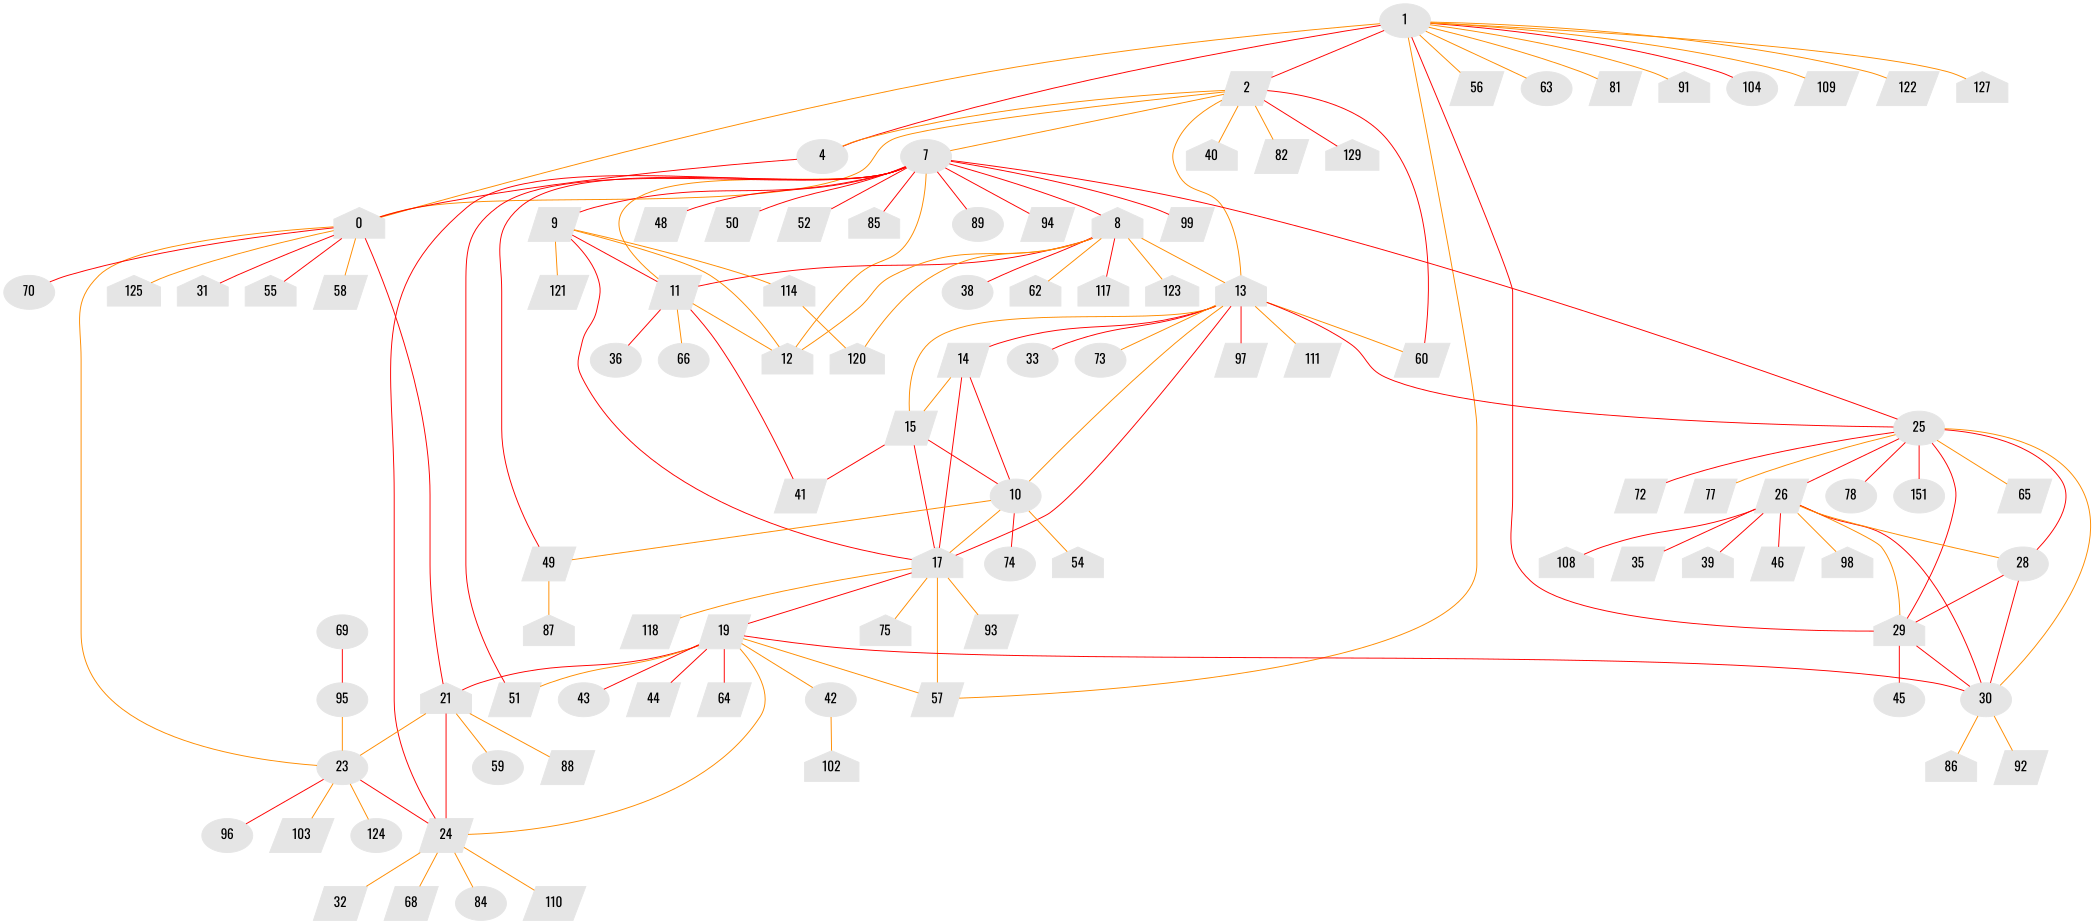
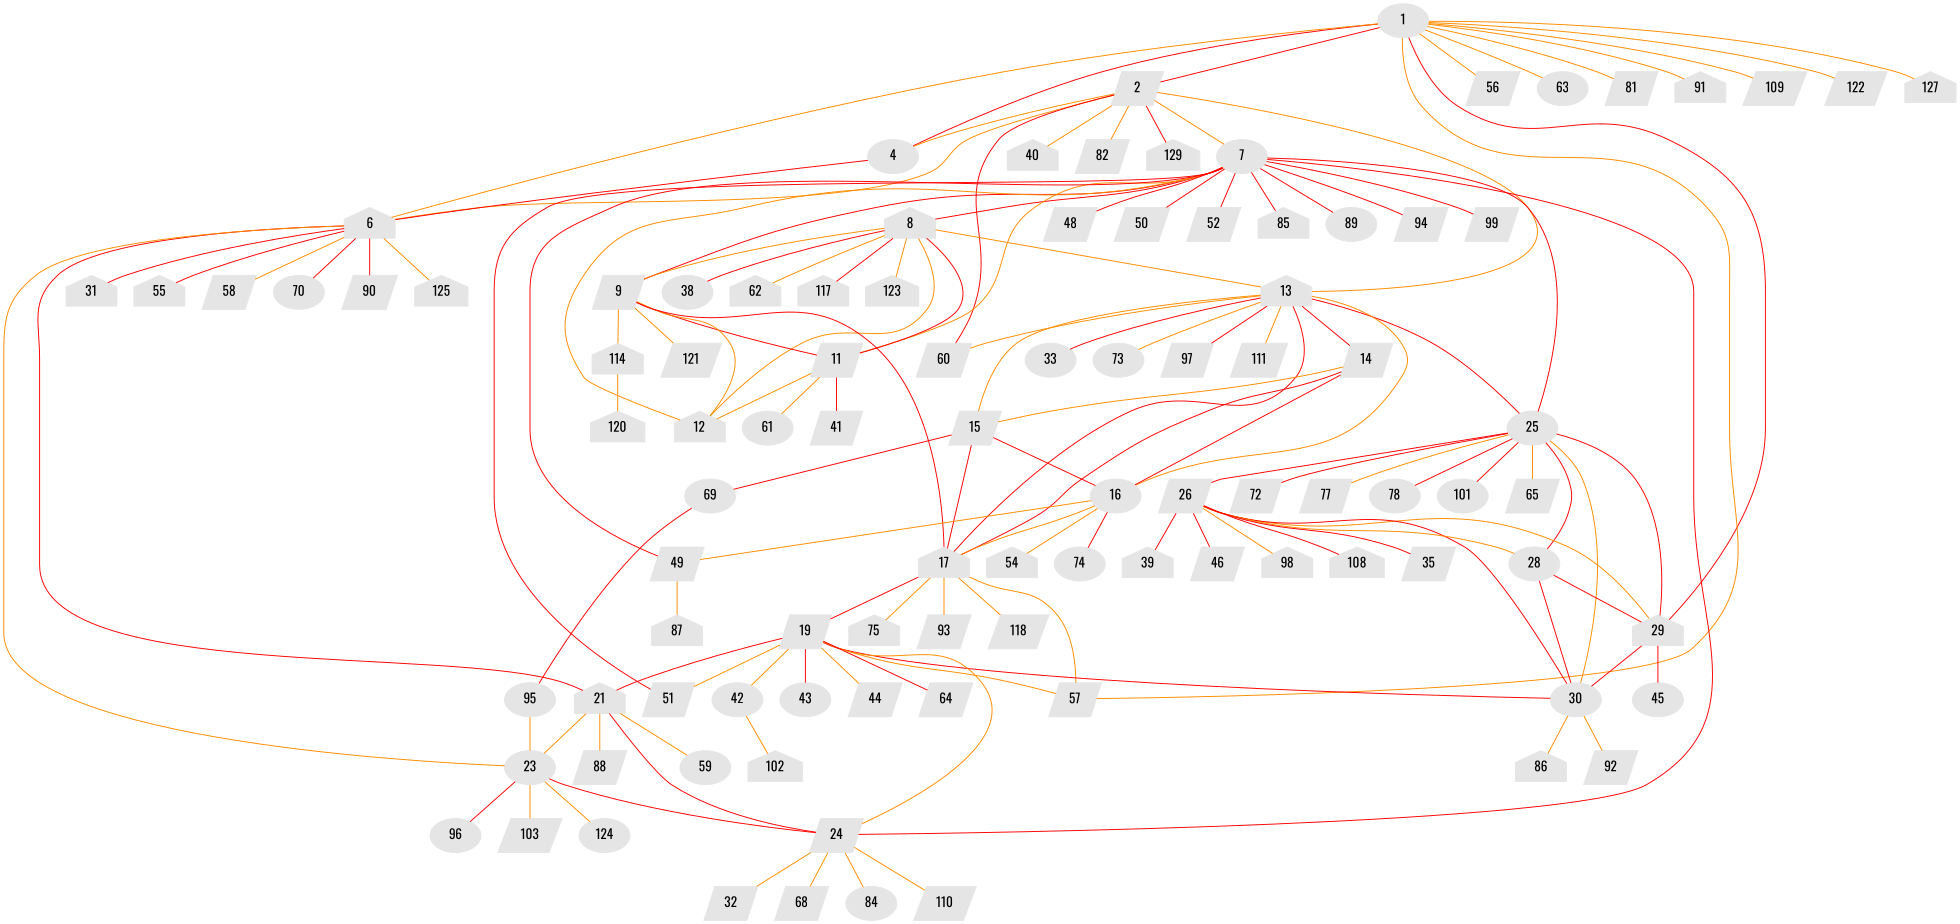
node "104": removed
node "0": label "0" -> "6"
edge "8" -- "120": now "8" -- "9"
node "90": added
node "36": removed
node "66": label "66" -> "61"
edge "15" -- "41": now "15" -- "69"
node "10": label "10" -> "16"
node "151": label "151" -> "101"
edge "19" -- "44": color red -> darkorange
